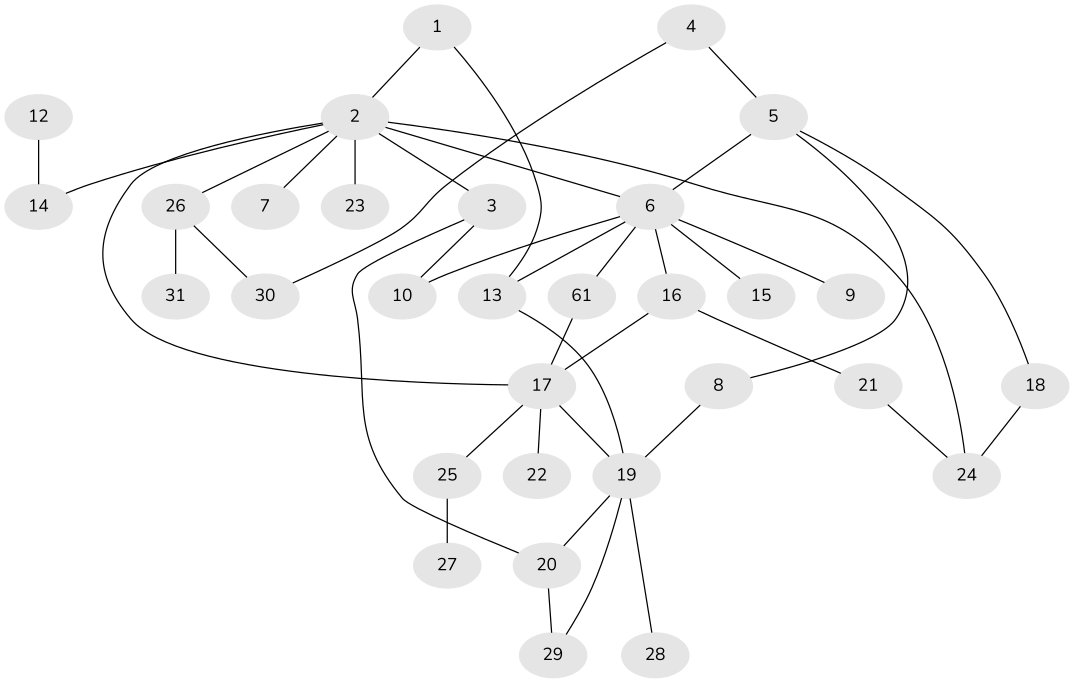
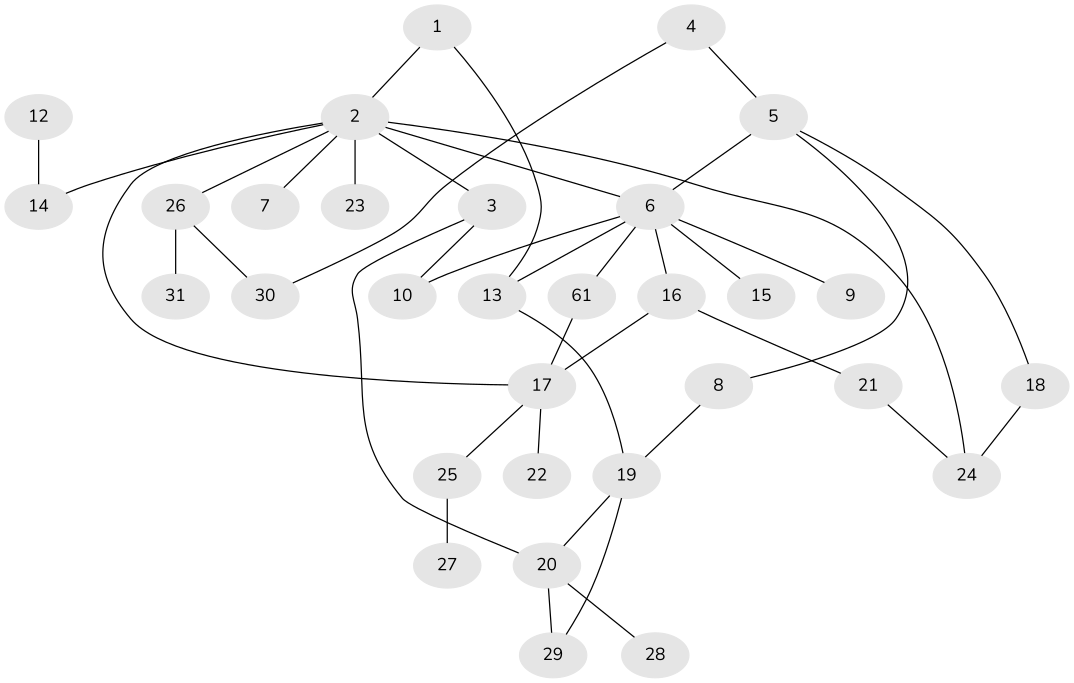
edge "17" -- "19": removed
edge "19" -- "28": now "20" -- "28"
